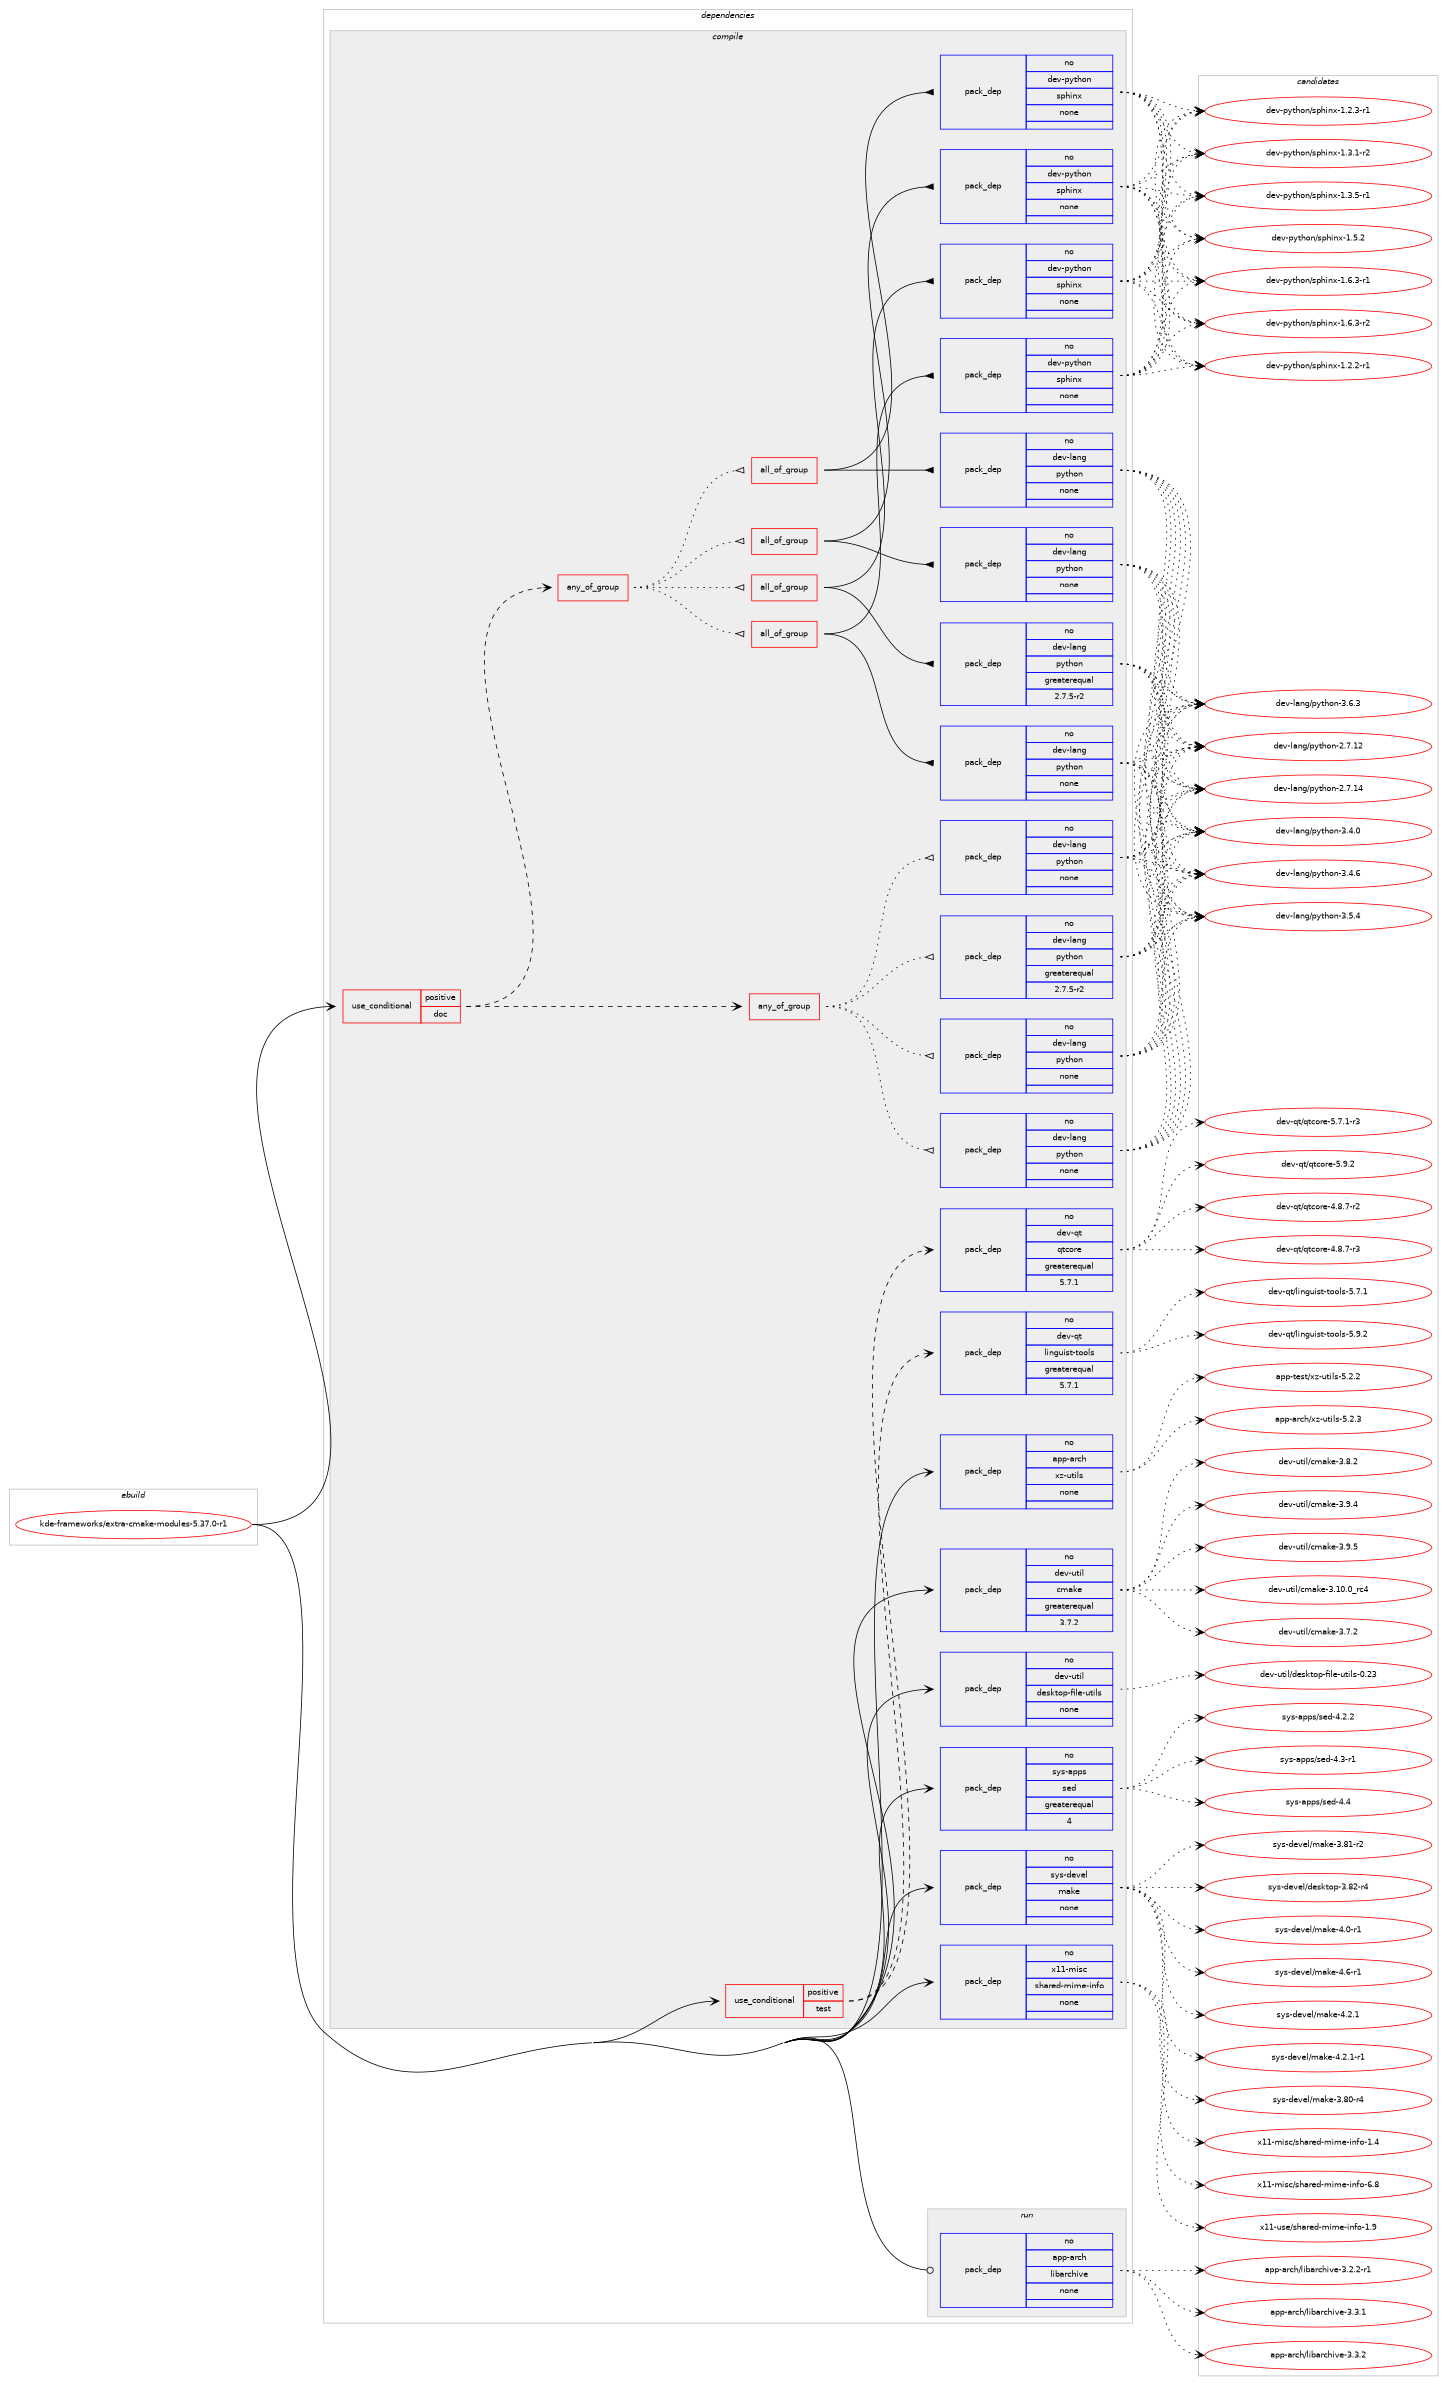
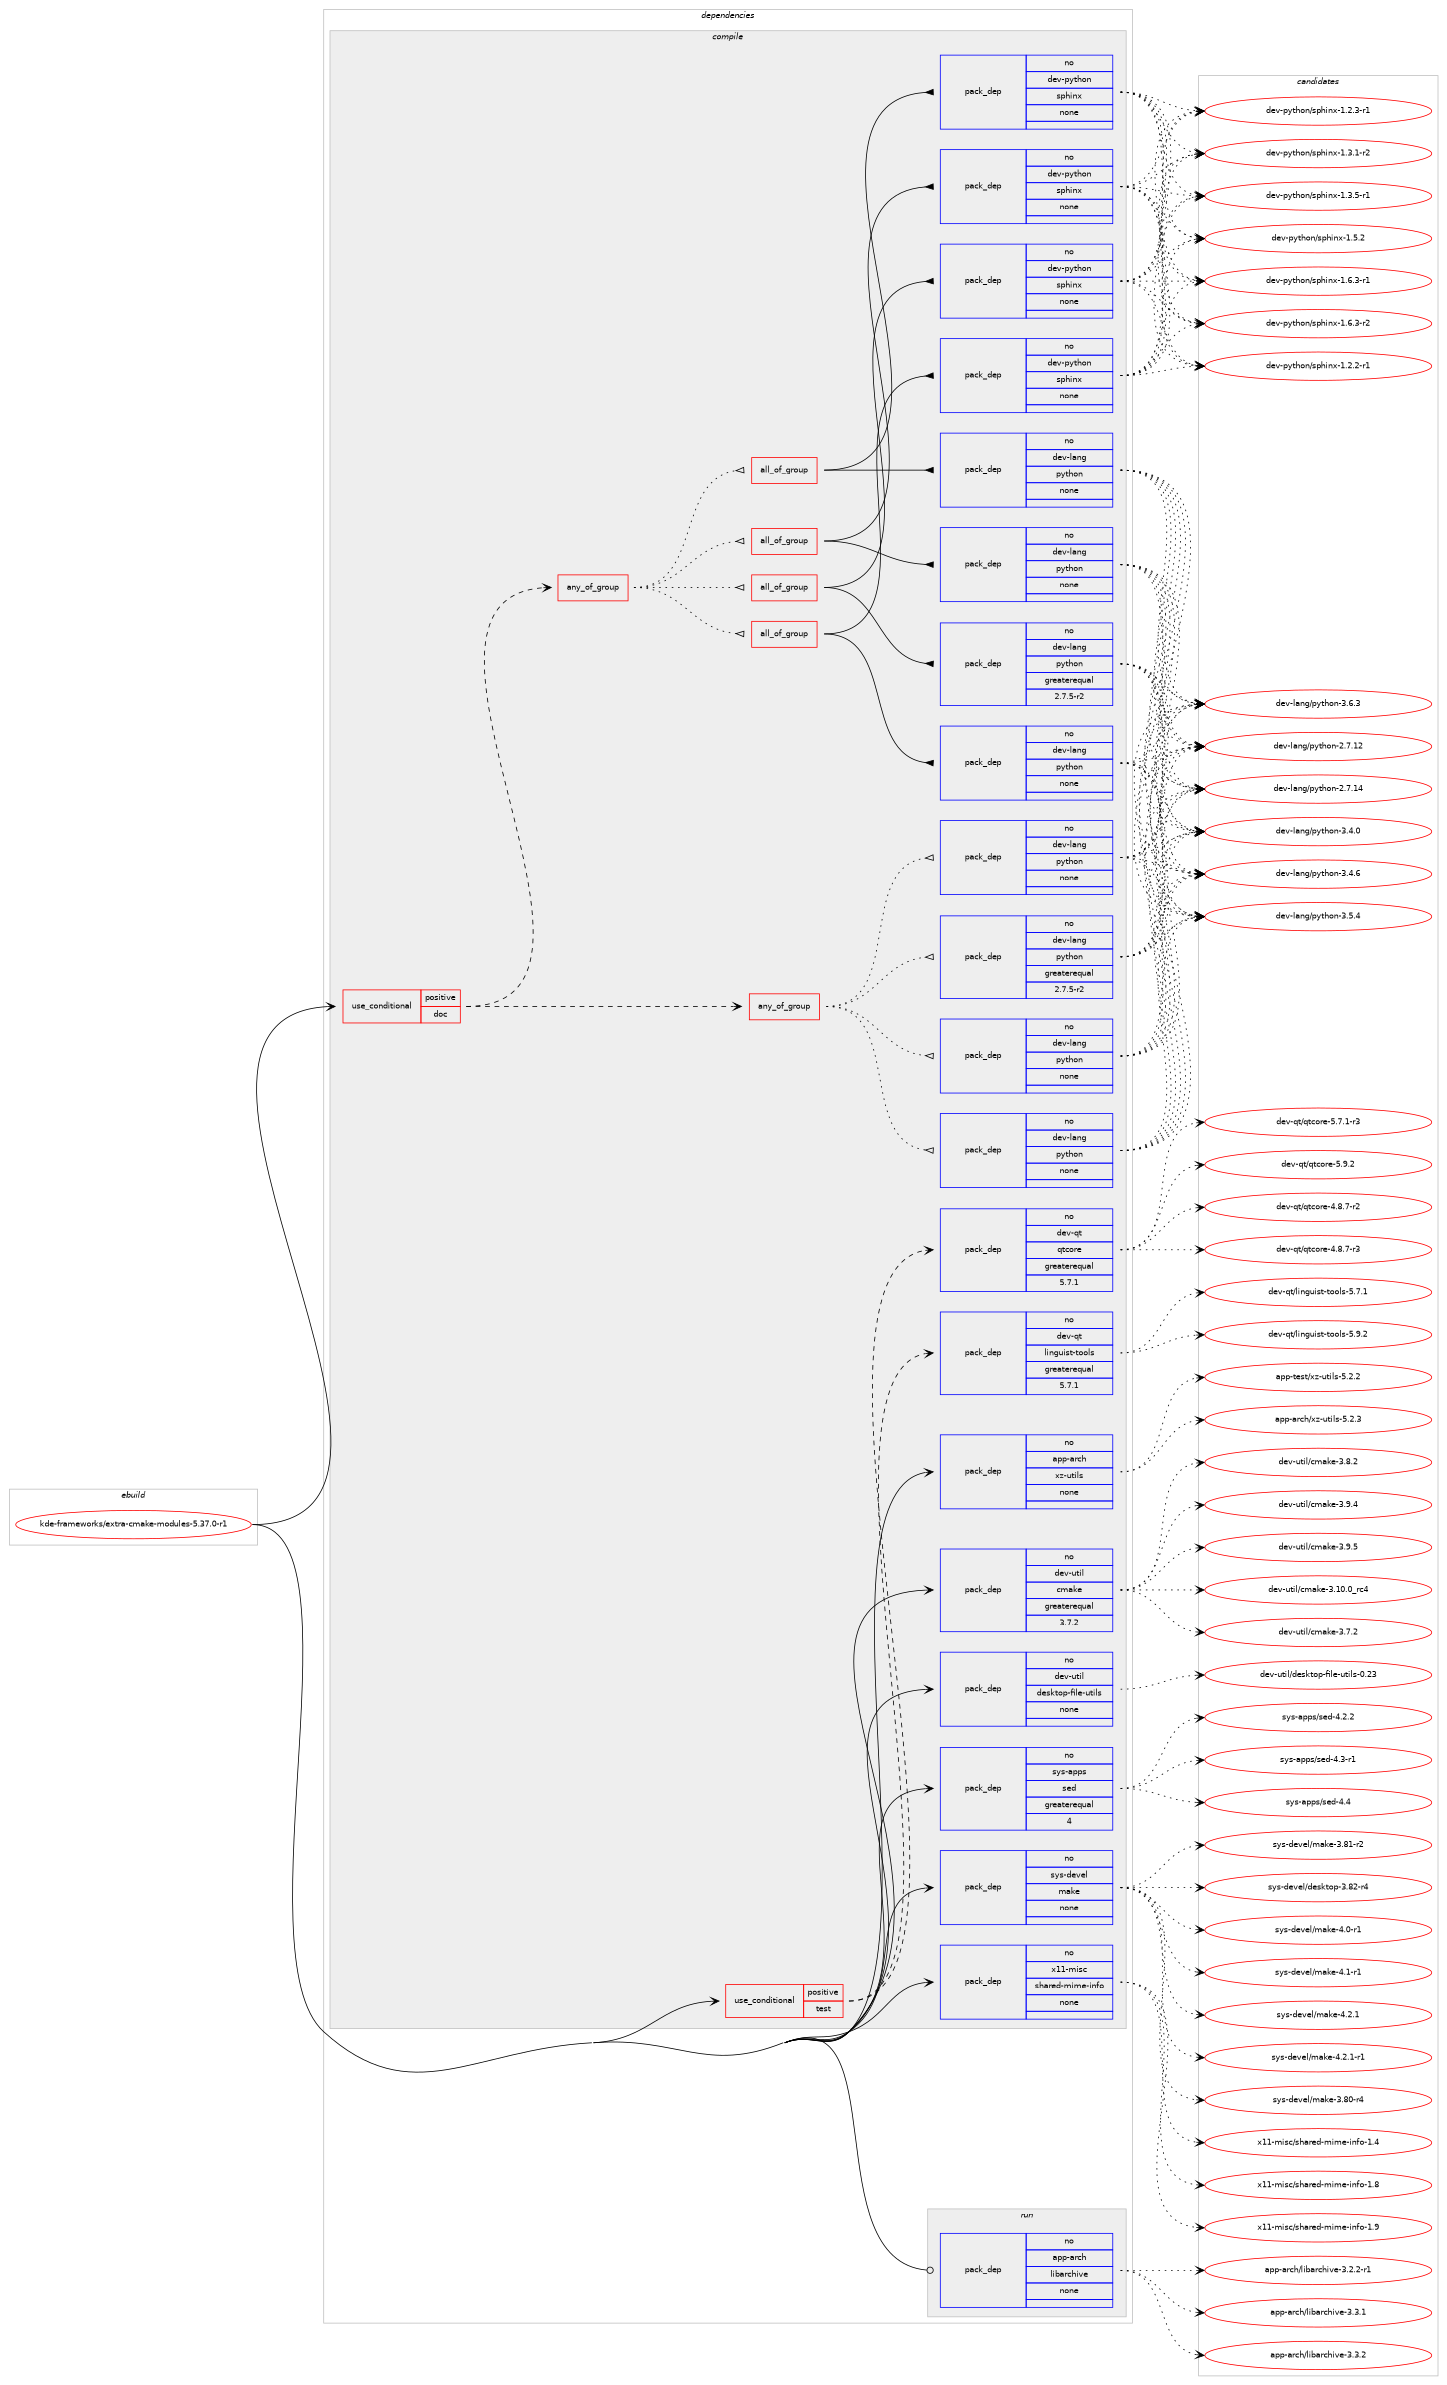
node "sys-devel/make-4.6-r1": label "sys-devel/make-4.6-r1" -> "sys-devel/make-4.1-r1"
node "x11-misc/shared-mime-info-6.8": label "x11-misc/shared-mime-info-6.8" -> "x11-misc/shared-mime-info-1.8"
node "x11-use/shared-mime-info-1.9": label "x11-use/shared-mime-info-1.9" -> "x11-misc/shared-mime-info-1.9"
